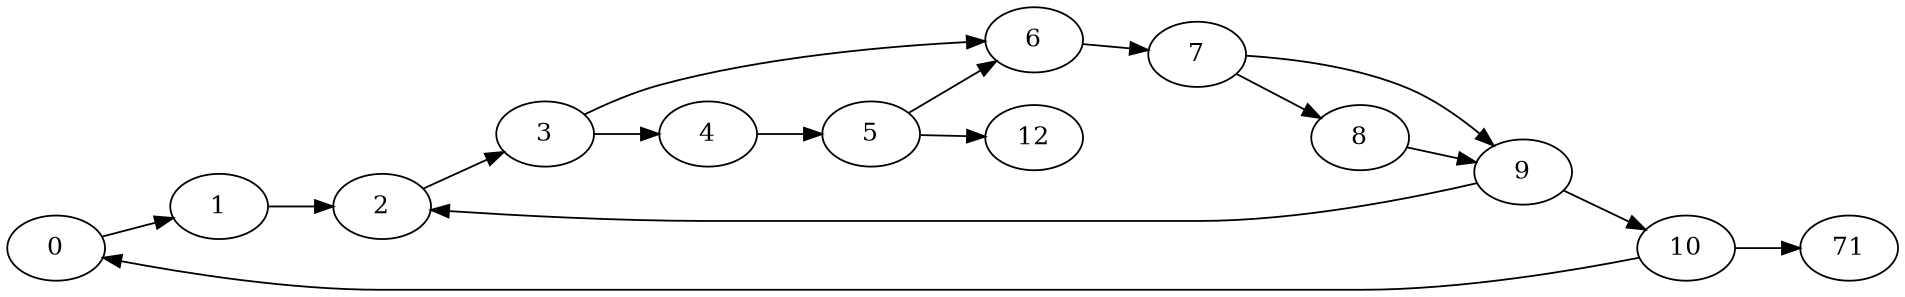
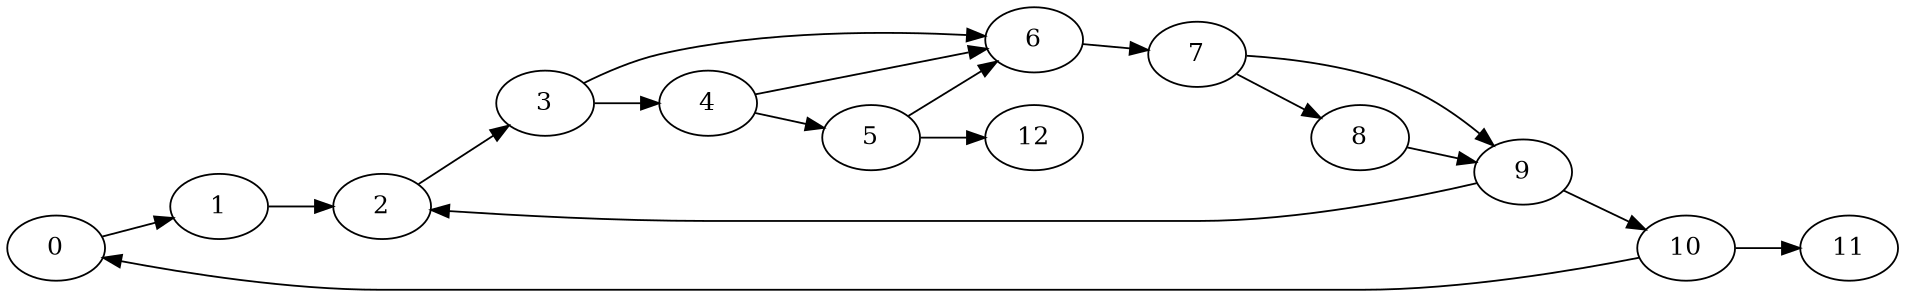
edge "4" -> "6": added
node "71": label "71" -> "11"
